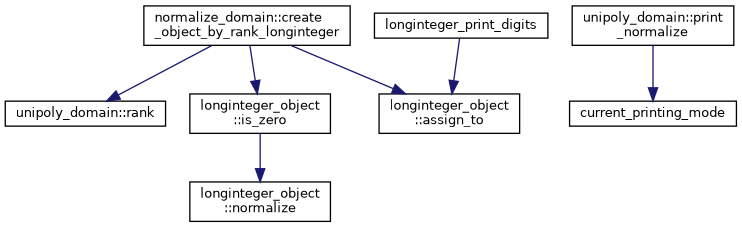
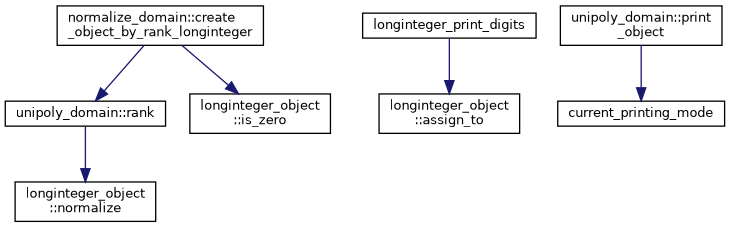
node "unipoly_domain::print _normalize": label "unipoly_domain::print _normalize" -> "unipoly_domain::print _object"
edge "normalize_domain::create _object_by_rank_longinteger" -> "longinteger_object ::assign_to": removed
edge "longinteger_object ::is_zero" -> "longinteger_object ::normalize": now "unipoly_domain::rank" -> "longinteger_object ::normalize"
